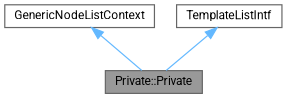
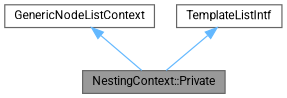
node "Private::Private": label "Private::Private" -> "NestingContext::Private"
